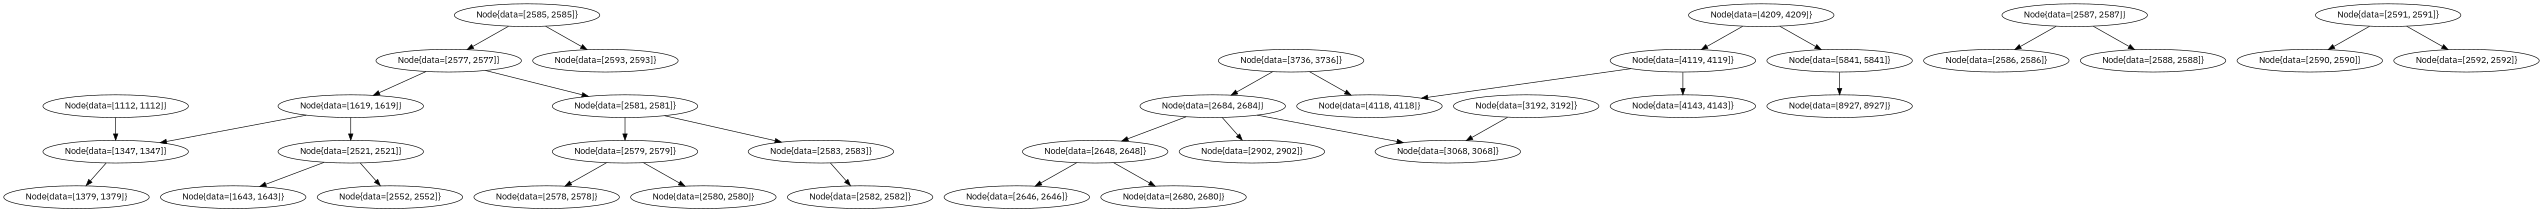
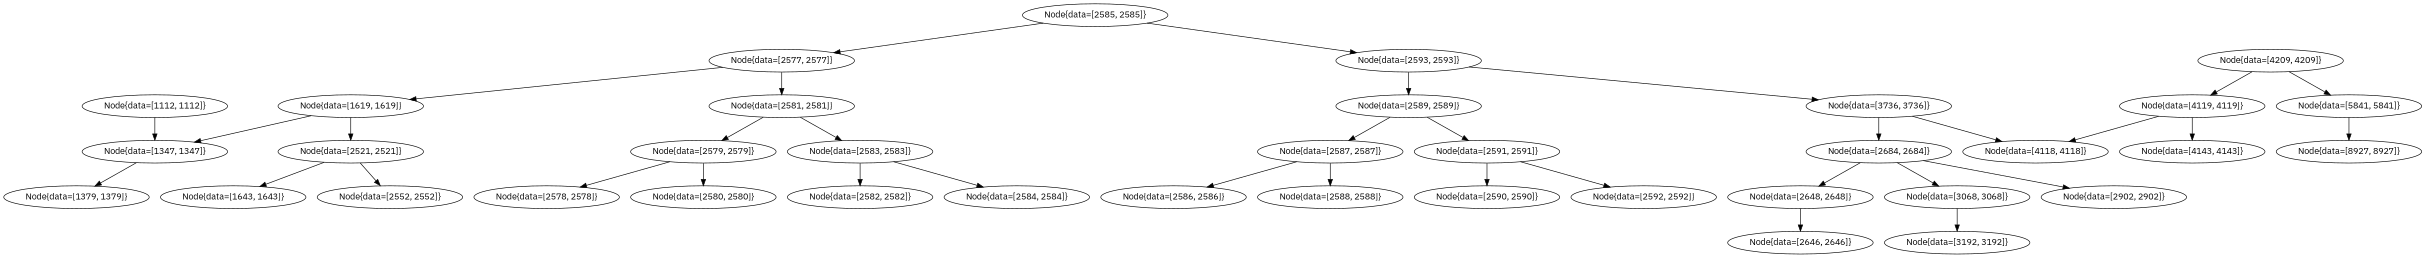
edge "Node{data=[2593, 2593]}" -> "Node{data=[3736, 3736]}": added
node "Node{data=[2589, 2589]}": added
edge "Node{data=[3192, 3192]}" -> "Node{data=[3068, 3068]}": reversed
node "Node{data=[2584, 2584]}": added
node "Node{data=[2680, 2680]}": removed
